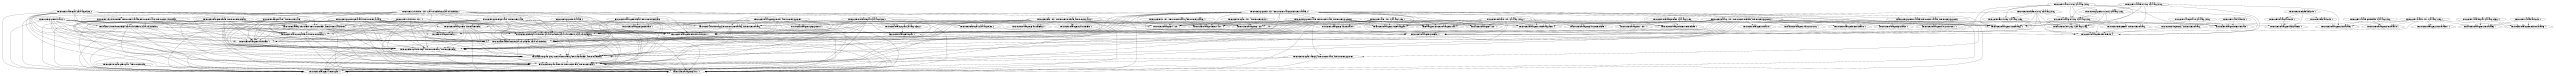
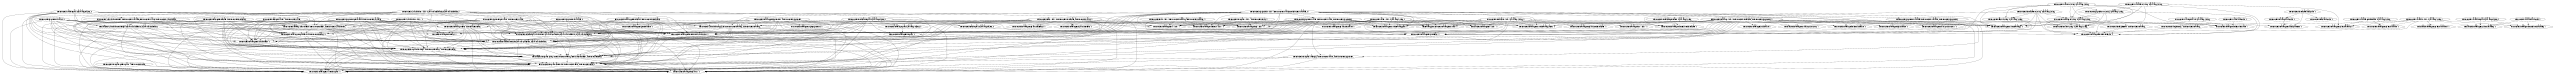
node "net.mooctest.DatalogTest2.testVariable_0()V": label "net.mooctest.DatalogTest2.testVariable_0()V" -> "net.initialize.DatalogTest2.testVariable_0()V"
